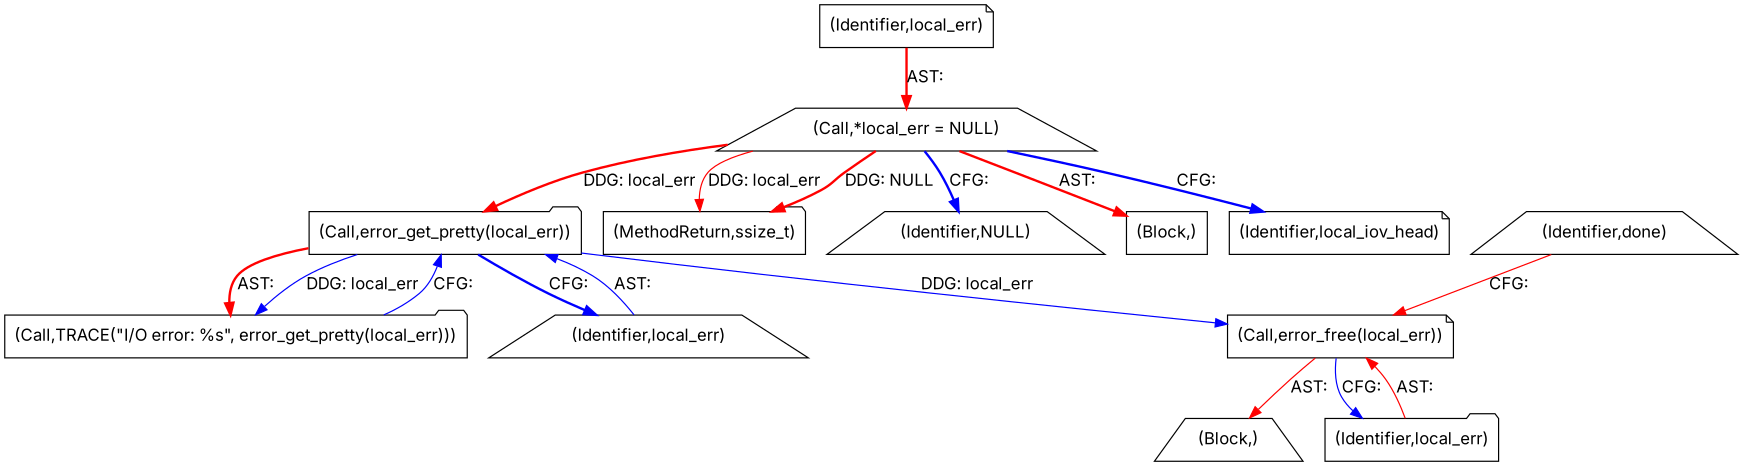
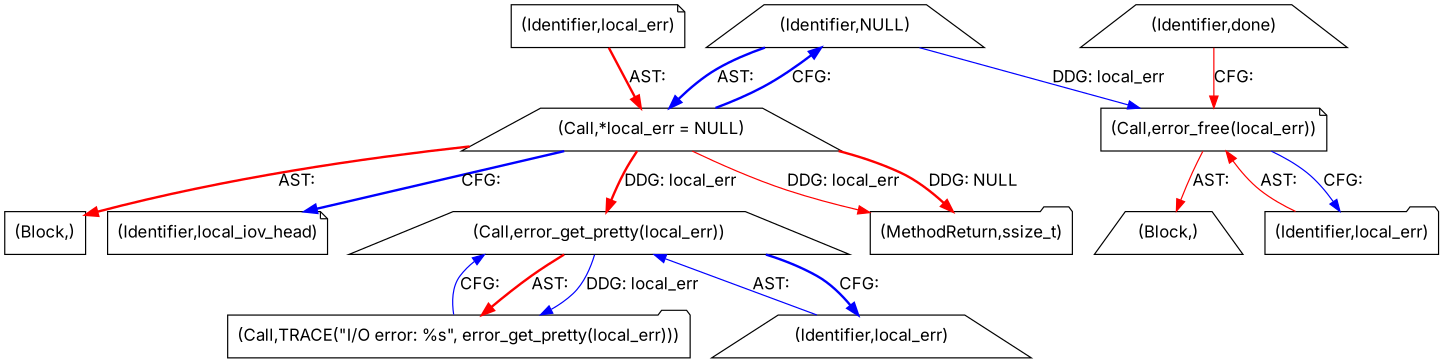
edge "(Identifier,NULL)" -> "(Call,*local_err = NULL)": added, label "AST:"
node "(Call,error_get_pretty(local_err))": shape folder -> trapezium
edge "(Call,error_get_pretty(local_err))" -> "(Call,error_free(local_err))": now "(Identifier,NULL)" -> "(Call,error_free(local_err))"
